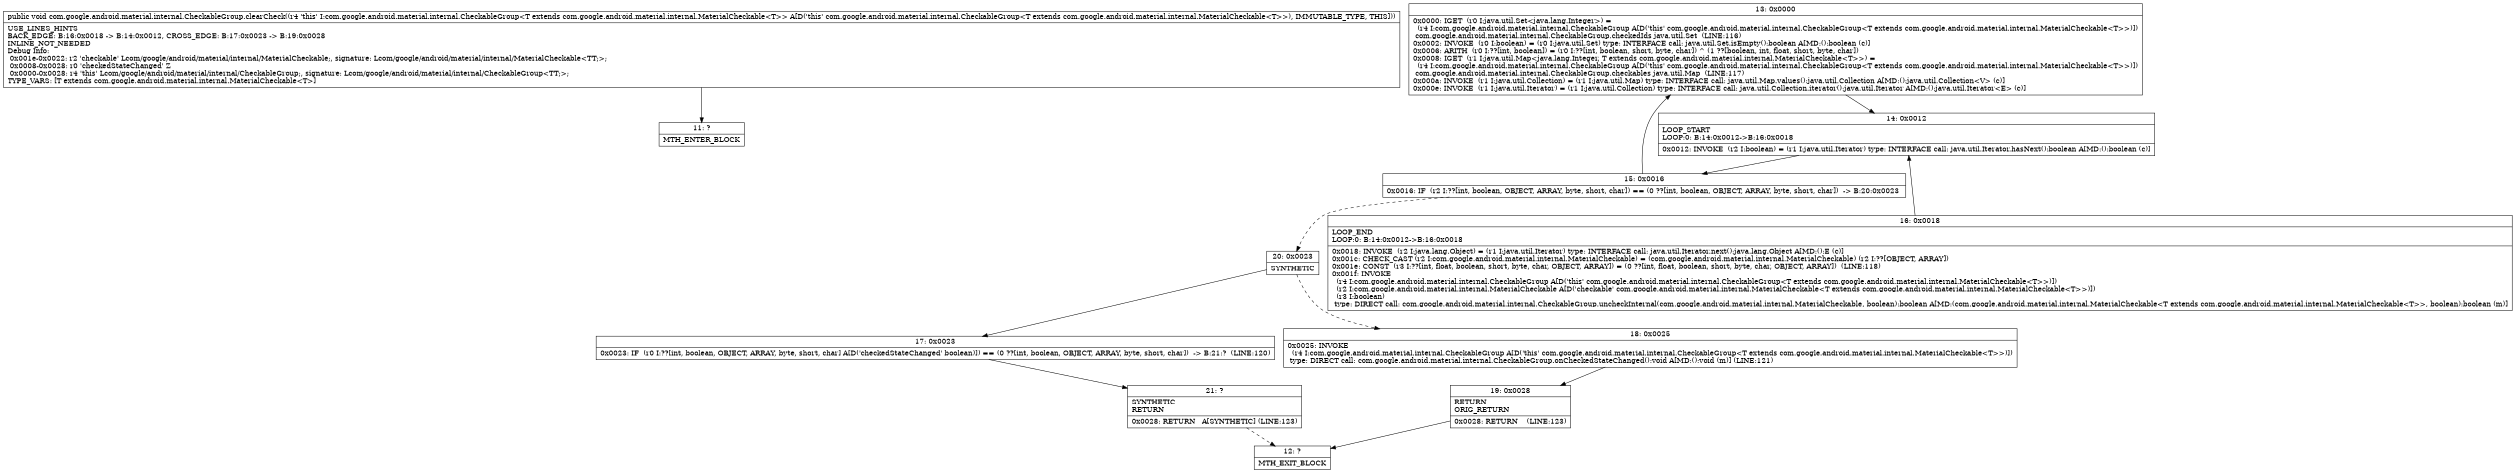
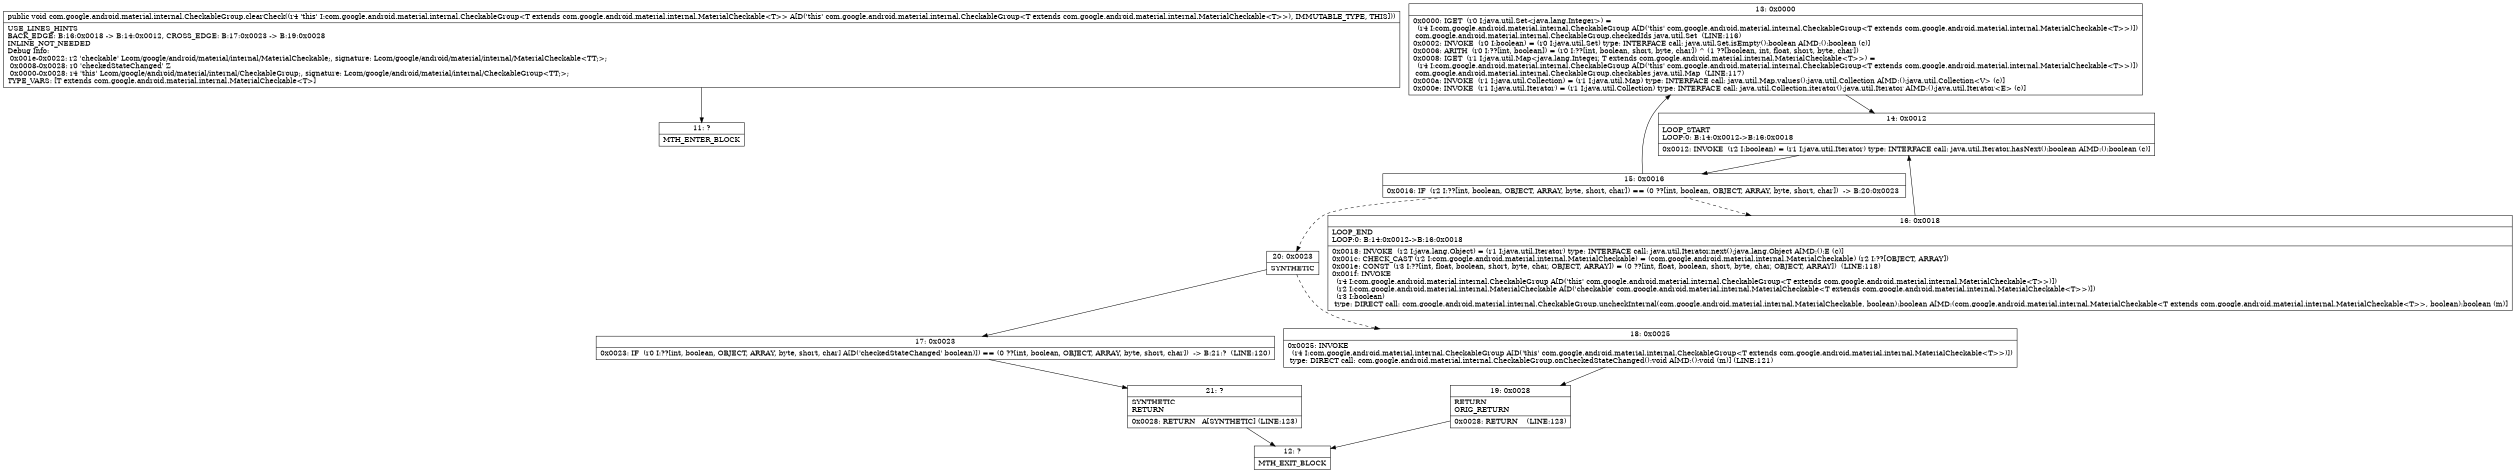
edge "15: 0x0016" -> "16: 0x0018": added
edge "21: ?" -> "12: ?": style dashed -> solid
